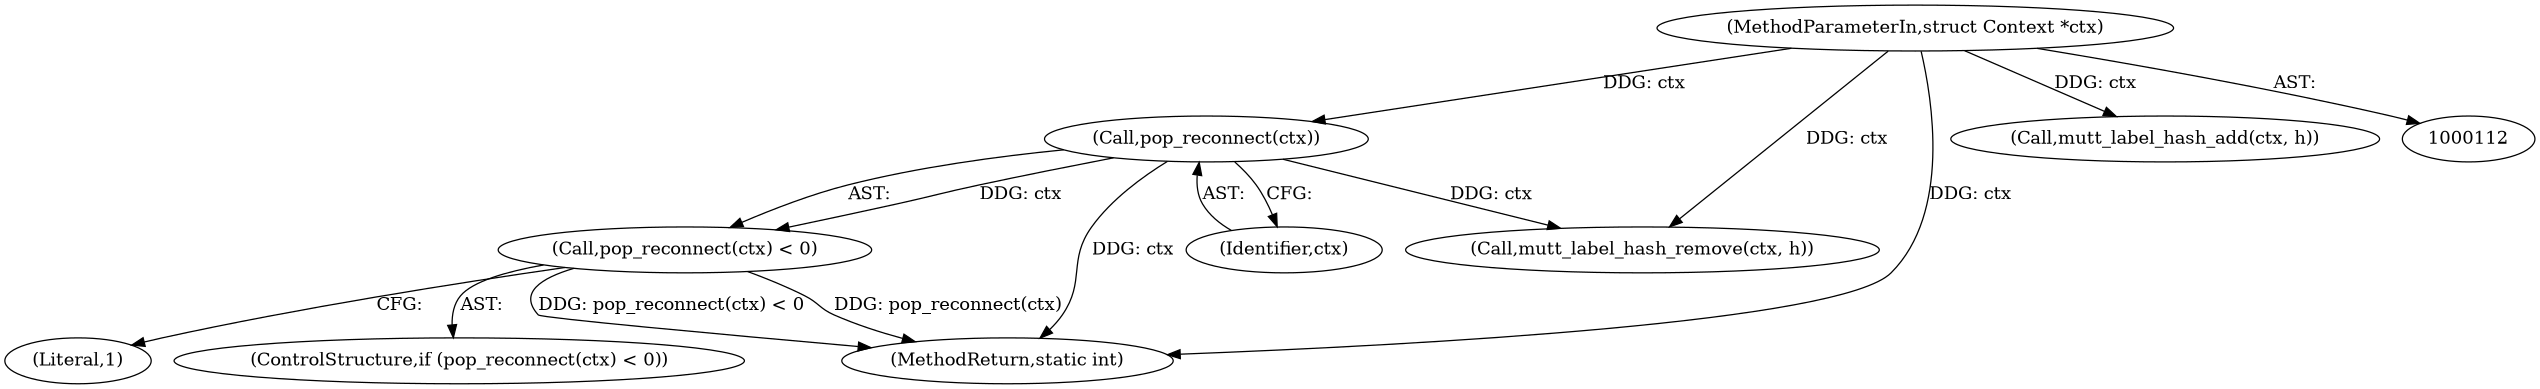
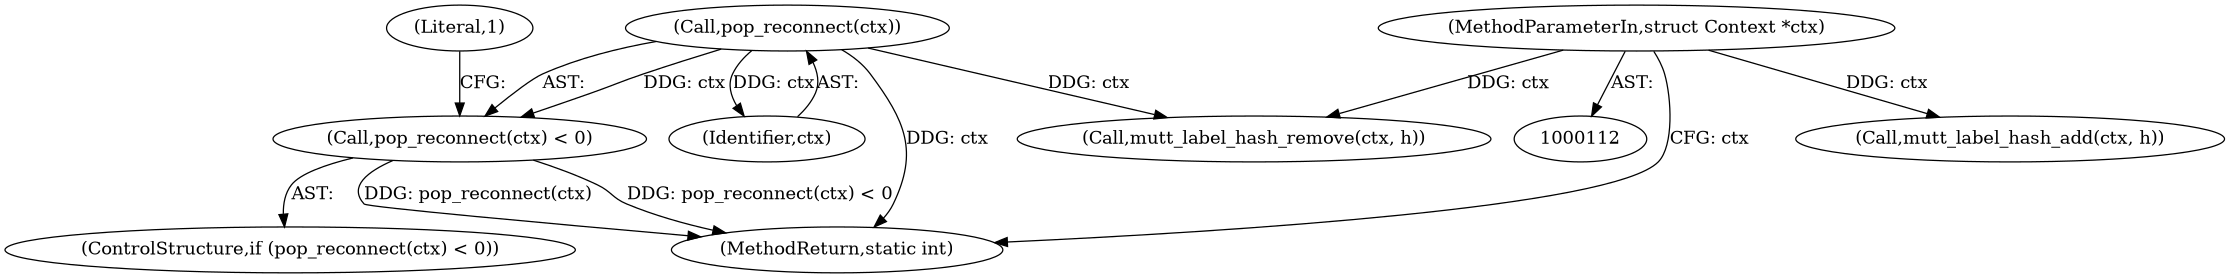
edge "(MethodParameterIn,struct Context *ctx)" -> "(Call,pop_reconnect(ctx))": removed, label "DDG: ctx"
edge "(Call,pop_reconnect(ctx))" -> "(Identifier,ctx)": label "CFG: " -> "DDG: ctx"
edge "(MethodParameterIn,struct Context *ctx)" -> "(MethodReturn,static int)": label "DDG: ctx" -> "CFG: ctx"
edge "(Call,pop_reconnect(ctx) < 0)" -> "(Literal,1)": reversed
